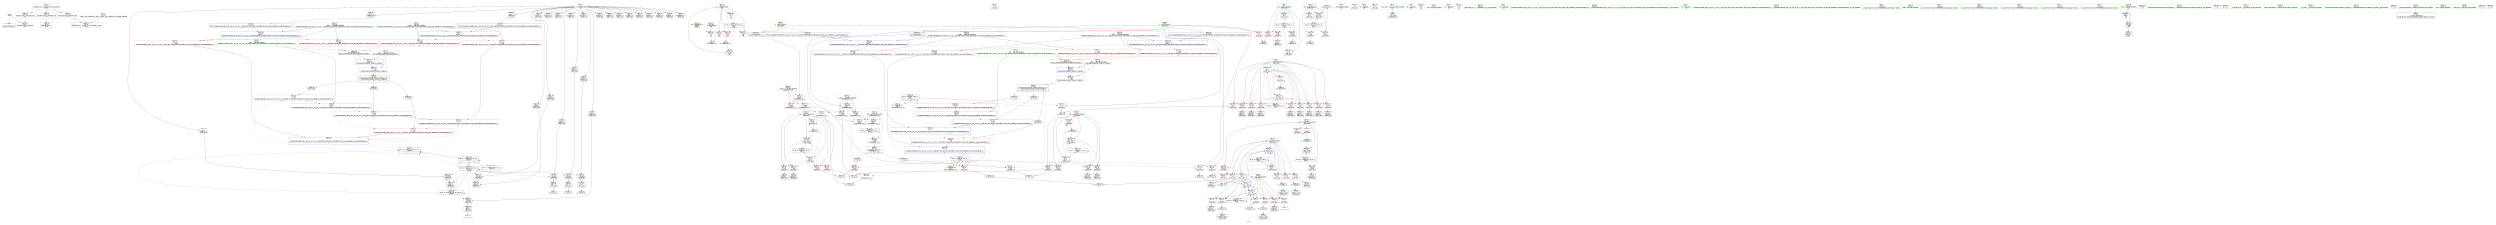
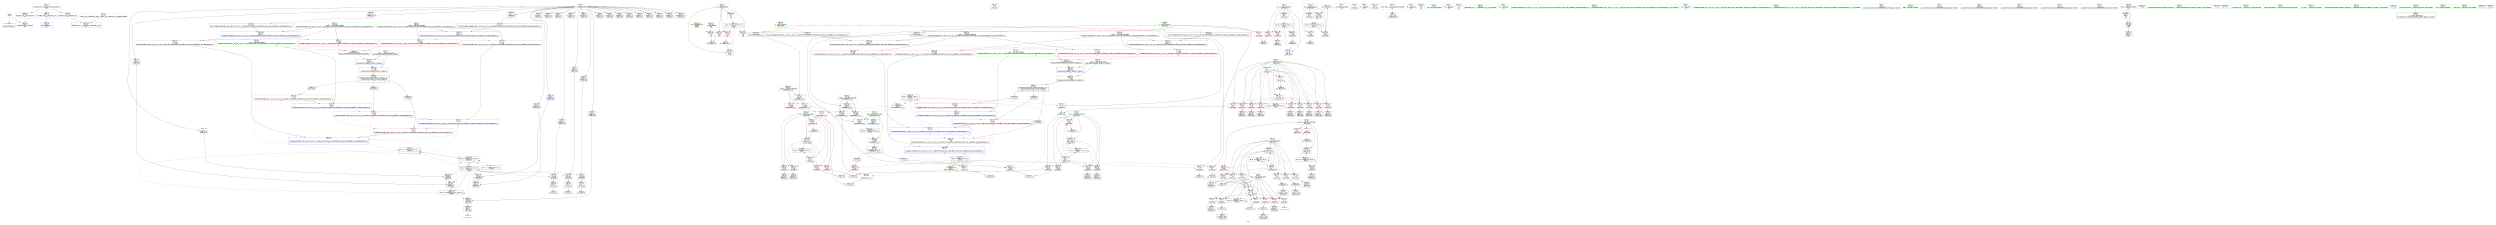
node "NodeID: 104": added
node "NodeID: 319": removed
